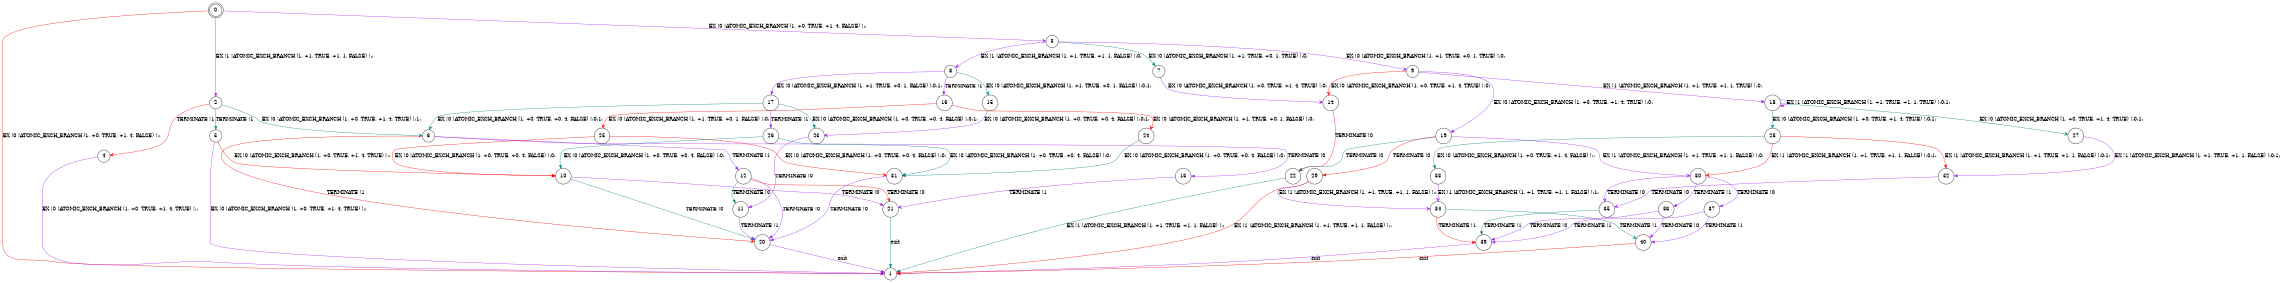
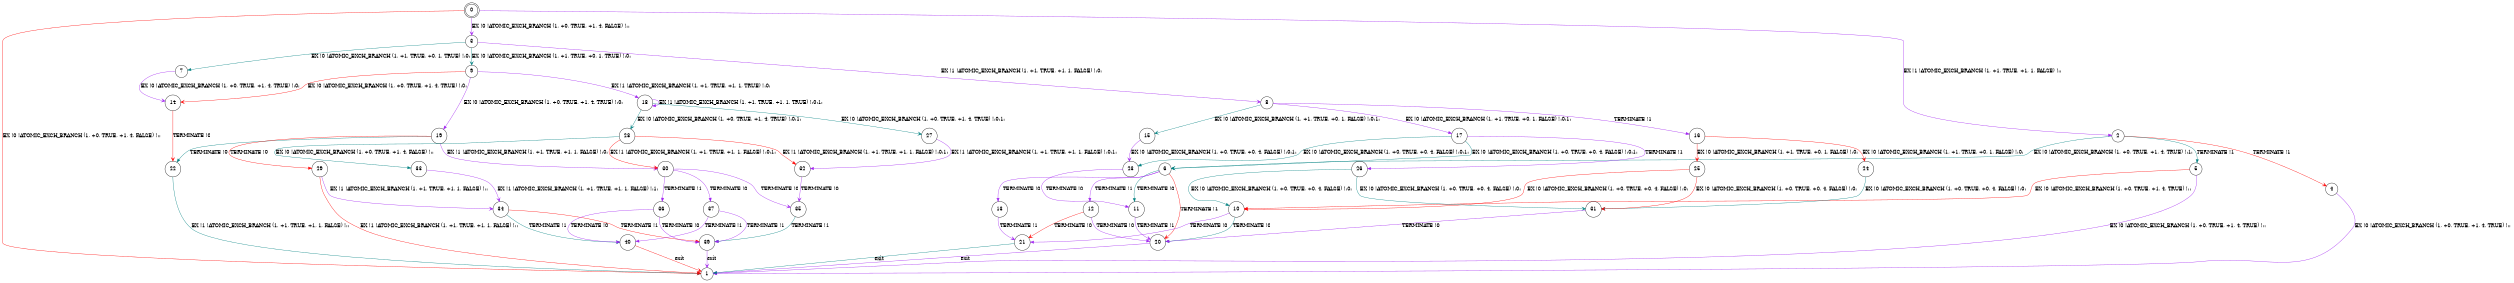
edge "3" -> "9": color purple -> teal
edge "12" -> "11": now "6" -> "11"
